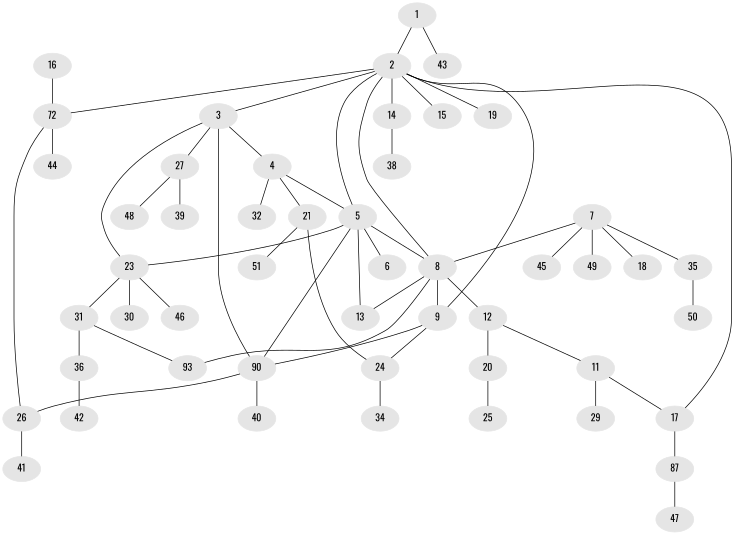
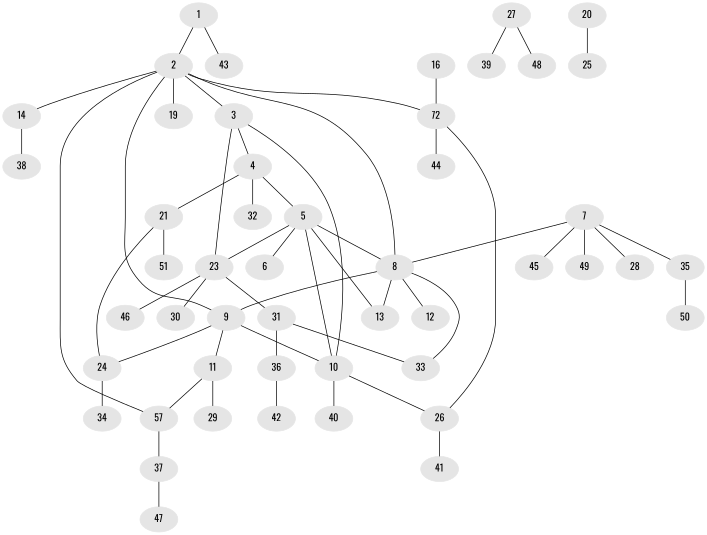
node "15": removed
edge "2" -- "5": removed
edge "3" -- "27": removed
node "18": label "18" -> "28"
edge "12" -- "20": removed
edge "12" -- "11": now "9" -- "11"
node "93": label "93" -> "33"
node "90": label "90" -> "10"
node "17": label "17" -> "57"
node "87": label "87" -> "37"
